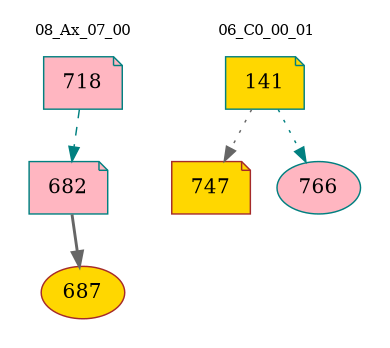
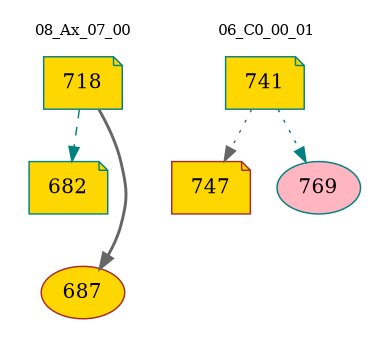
node "718": fillcolor lightpink -> gold
node "141": label "141" -> "741"
node "682": fillcolor lightpink -> gold
node "766": label "766" -> "769"
edge "682" -> "687": now "718" -> "687"
